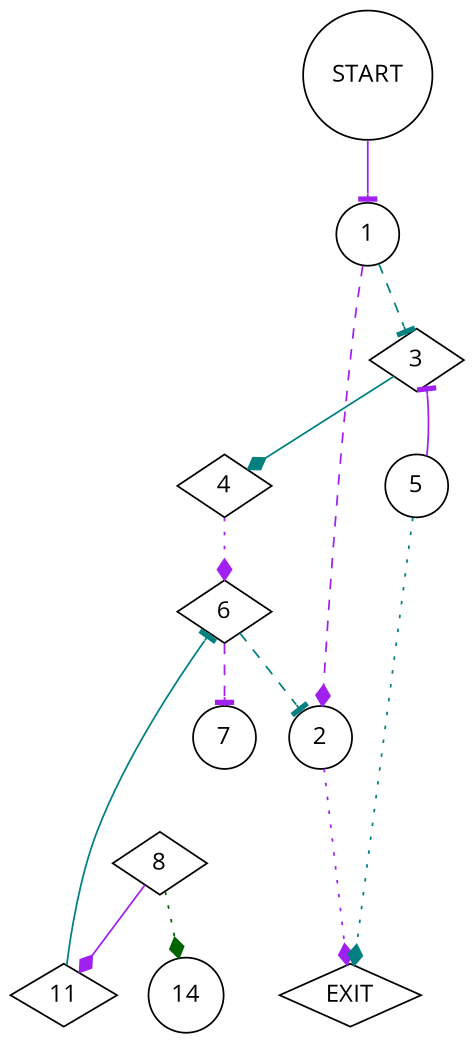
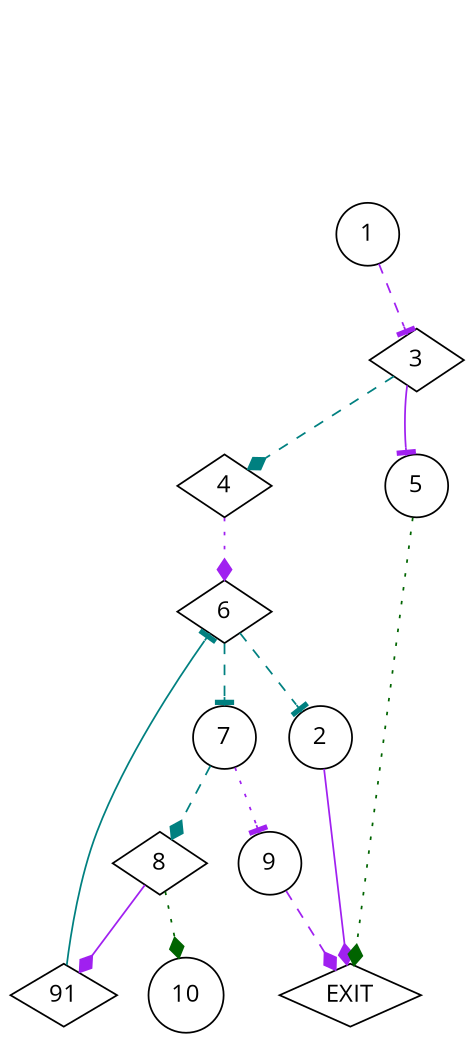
node "START": removed
edge "1" -> "3": color teal -> purple
edge "3" -> "4": style solid -> dashed
edge "5" -> "3": reversed
edge "1" -> "2": removed
edge "6" -> "7": color purple -> teal
edge "5" -> "EXIT": color teal -> darkgreen
edge "7" -> "8": added
edge "2" -> "EXIT": style dotted -> solid
node "9": added
node "11": label "11" -> "91"
node "14": label "14" -> "10"
